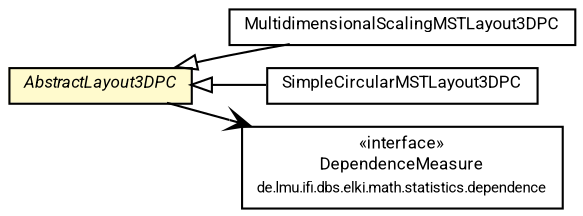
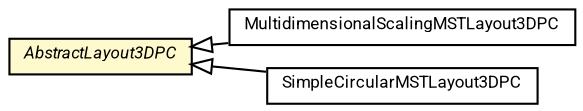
node "DependenceMeasure": removed
